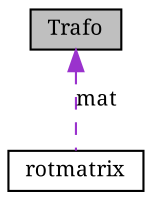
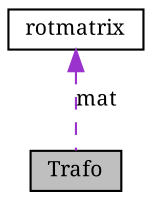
edge "rotmatrix" -> "Trafo": reversed
